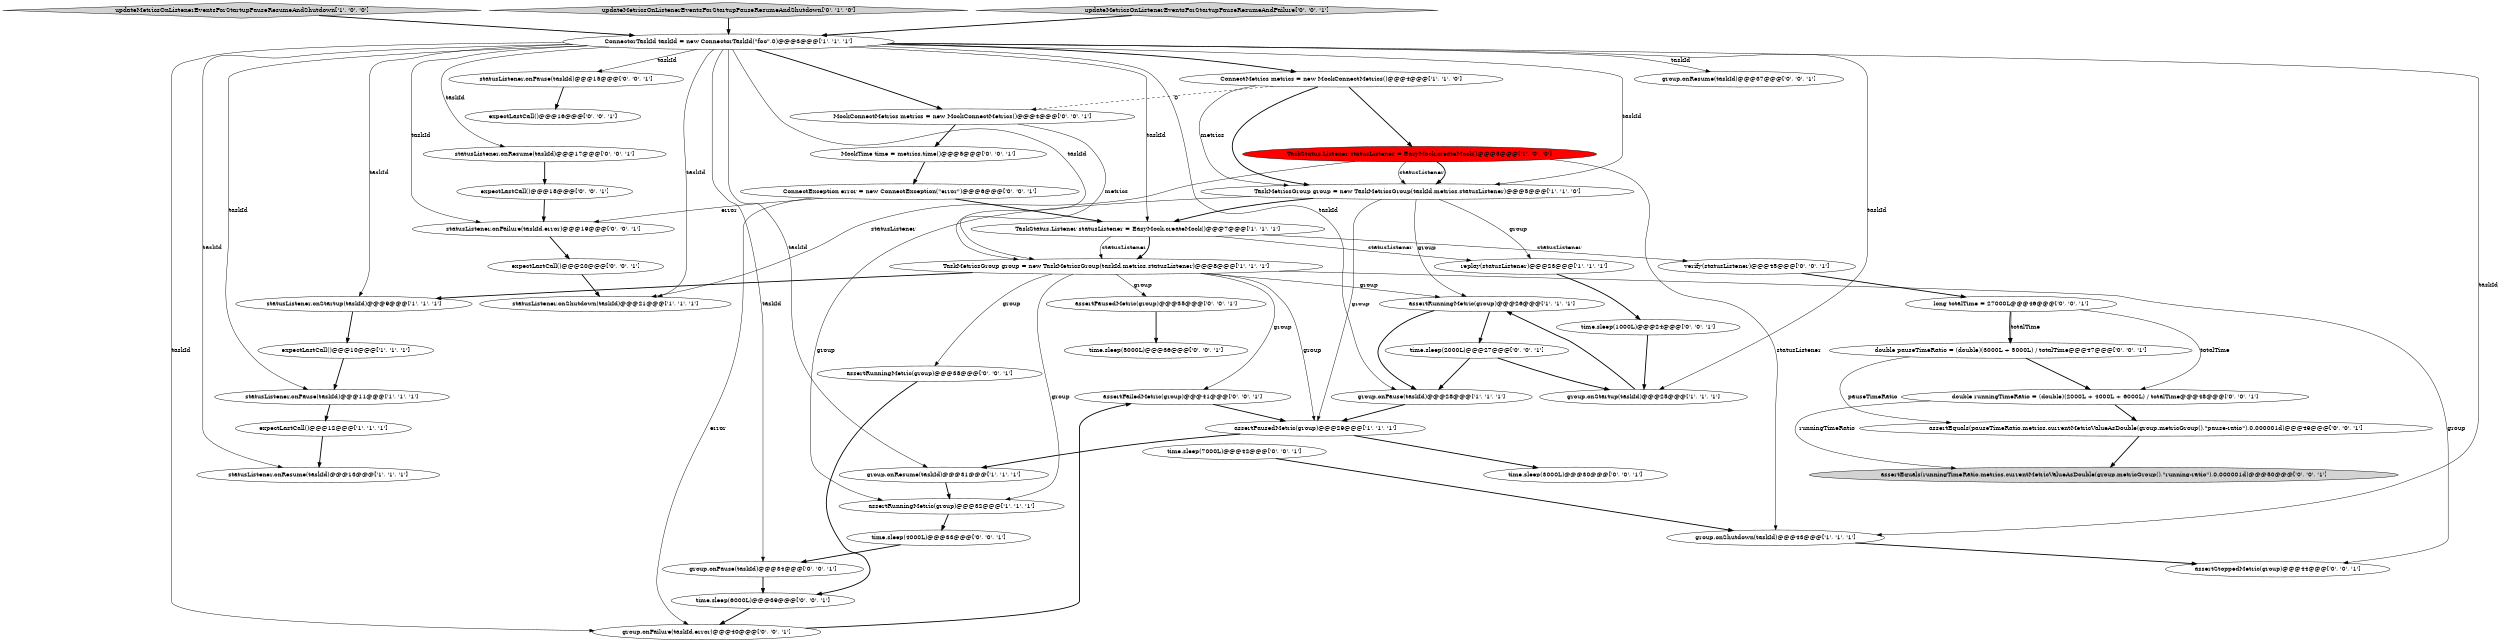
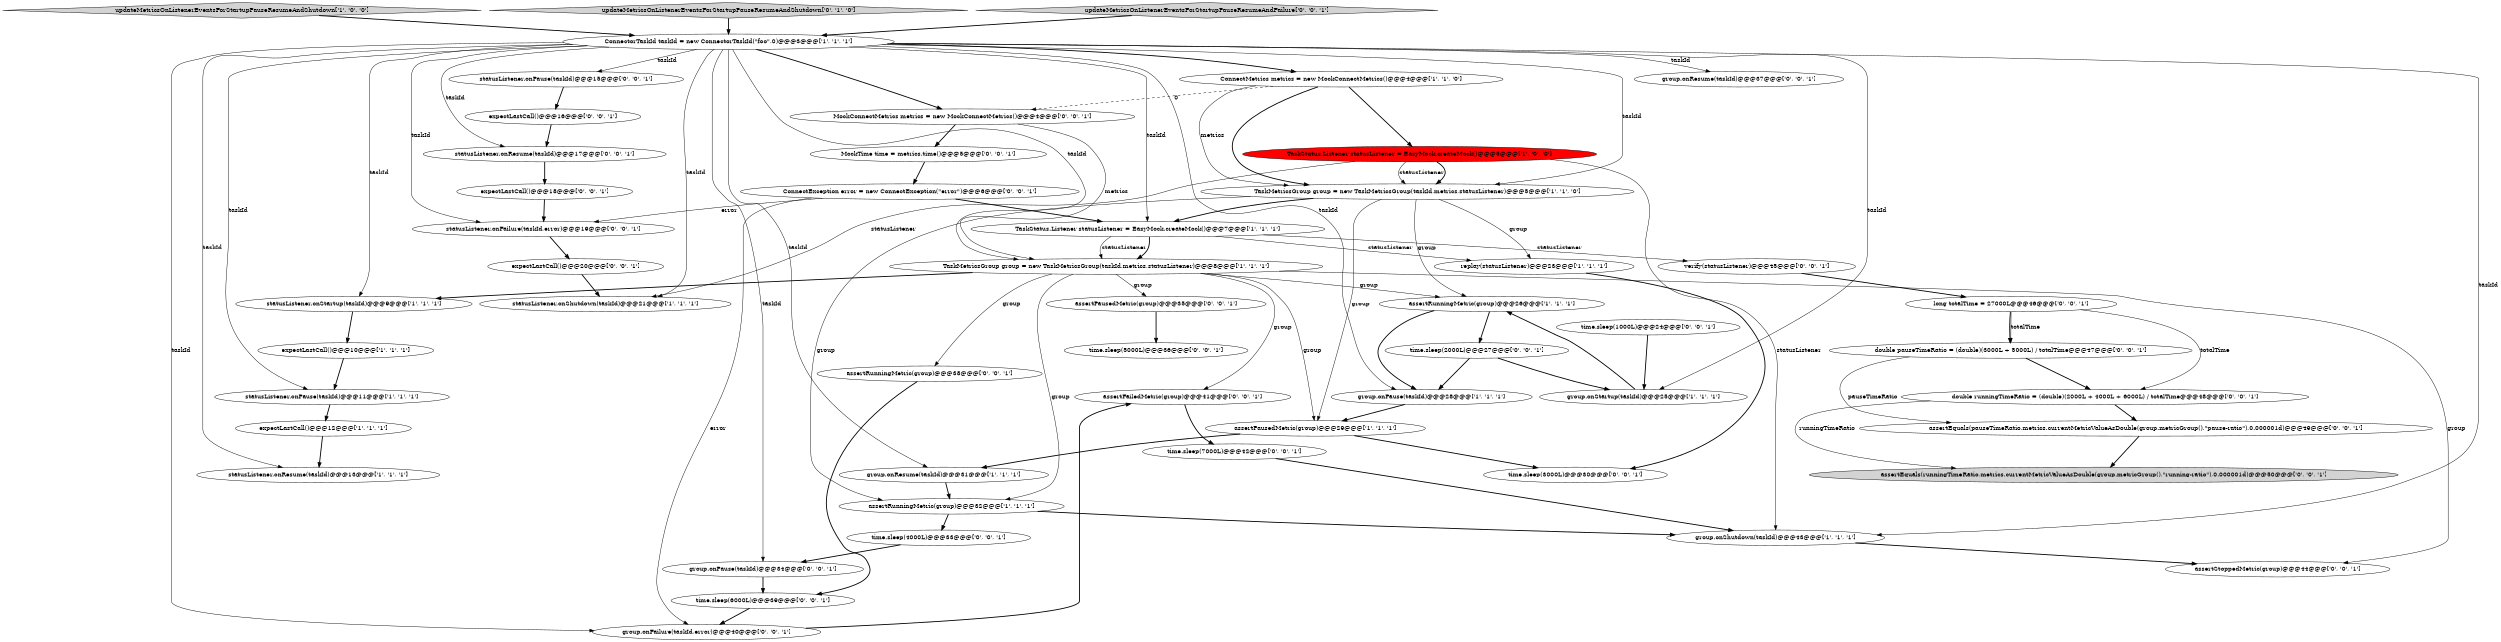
edge "expectLastCall()@@@16@@@['0', '0', '1']" -> "statusListener.onResume(taskId)@@@17@@@['0', '0', '1']": added
edge "replay(statusListener)@@@23@@@['1', '1', '1']" -> "time.sleep(1000L)@@@24@@@['0', '0', '1']": now "replay(statusListener)@@@23@@@['1', '1', '1']" -> "time.sleep(3000L)@@@30@@@['0', '0', '1']"
edge "assertFailedMetric(group)@@@41@@@['0', '0', '1']" -> "assertPausedMetric(group)@@@29@@@['1', '1', '1']": now "assertFailedMetric(group)@@@41@@@['0', '0', '1']" -> "time.sleep(7000L)@@@42@@@['0', '0', '1']"
edge "assertRunningMetric(group)@@@32@@@['1', '1', '1']" -> "group.onShutdown(taskId)@@@43@@@['1', '1', '1']": added
